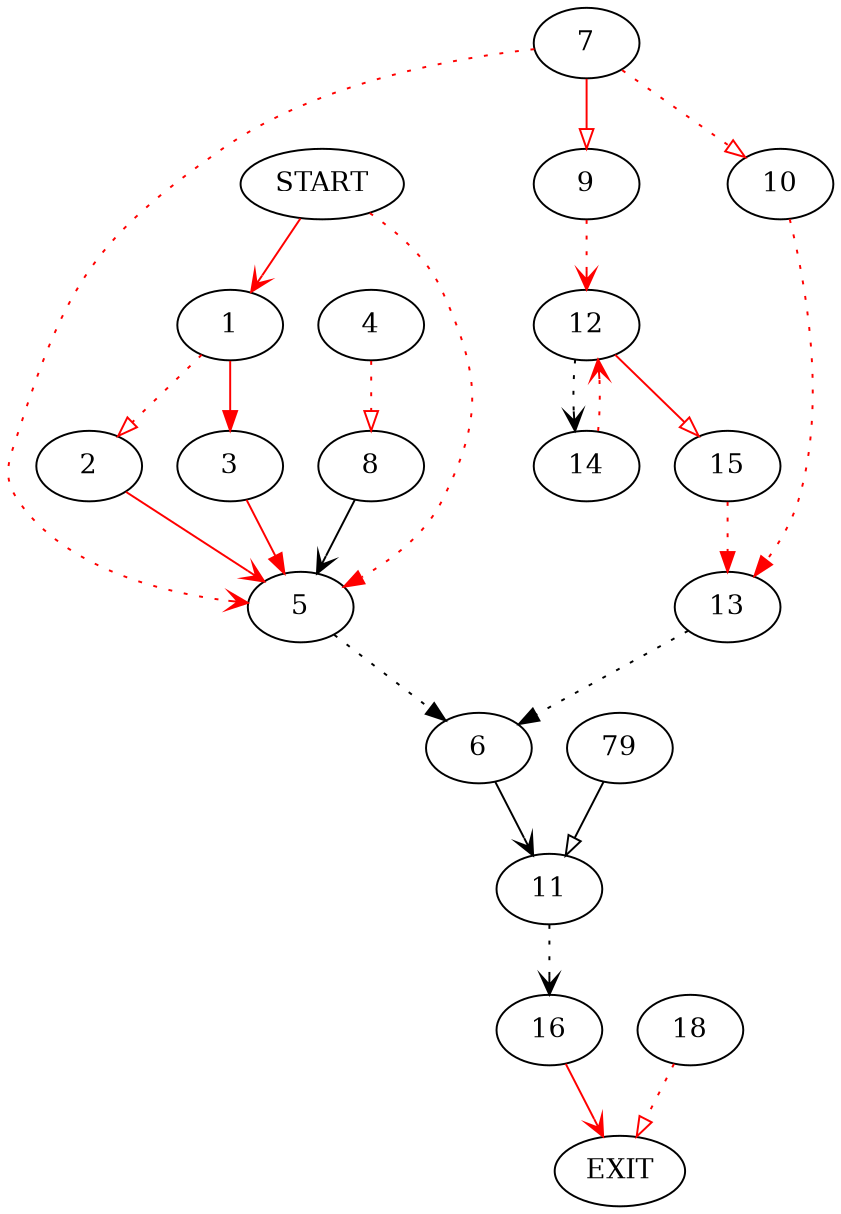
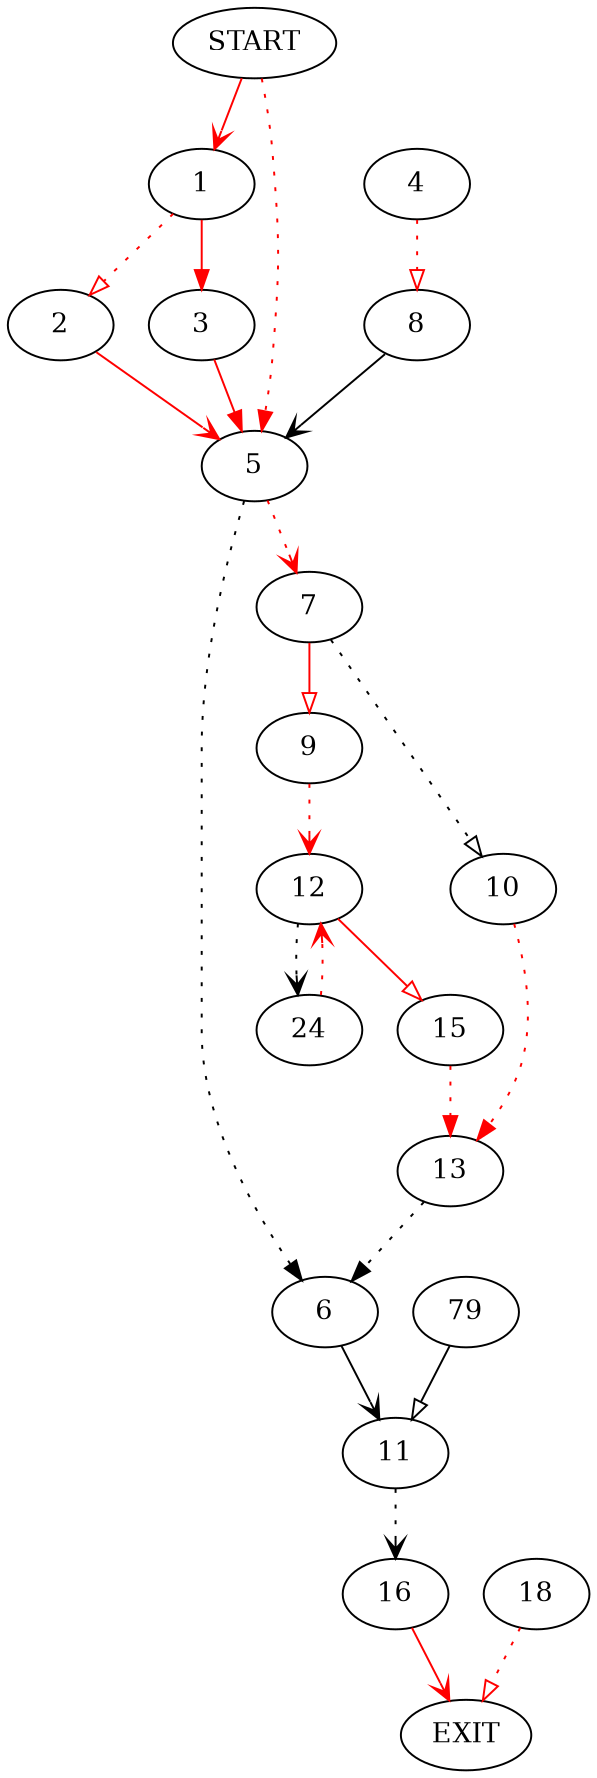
edge "7" -> "10": color red -> black
edge "7" -> "5": reversed
node "14": label "14" -> "24"
